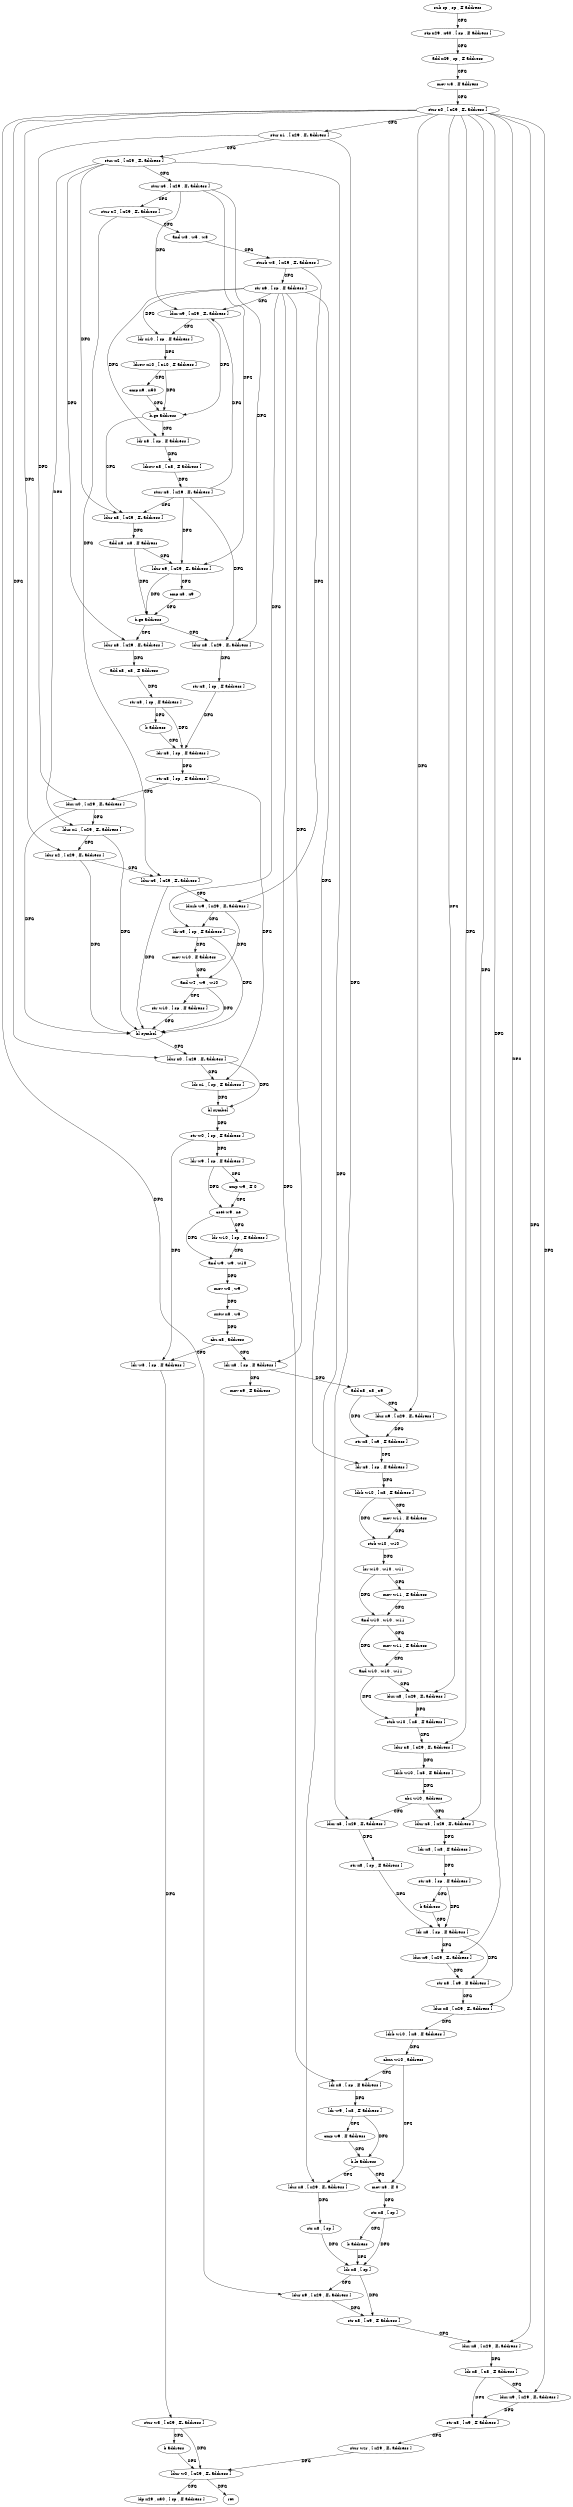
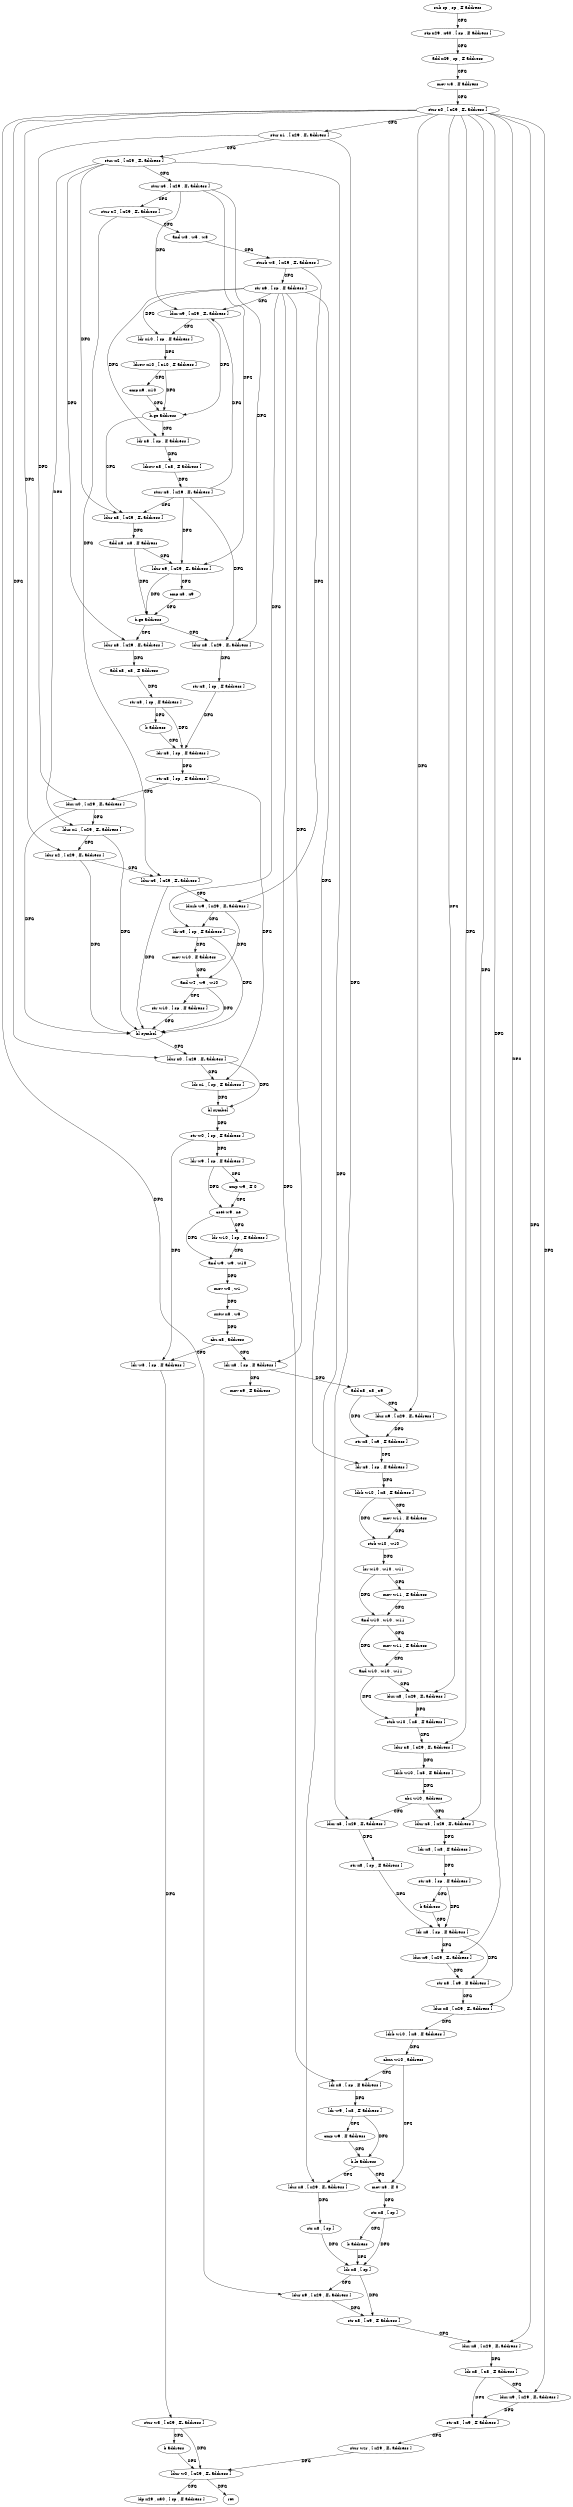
node "cmp x9 , x50": label "cmp x9 , x50" -> "cmp x9 , x10"
node "mov w8 , w9": label "mov w8 , w9" -> "mov w8 , w1"
